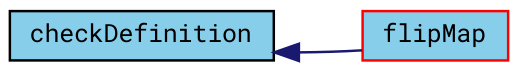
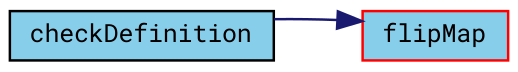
edge "flipMap" -> "checkDefinition": reversed
